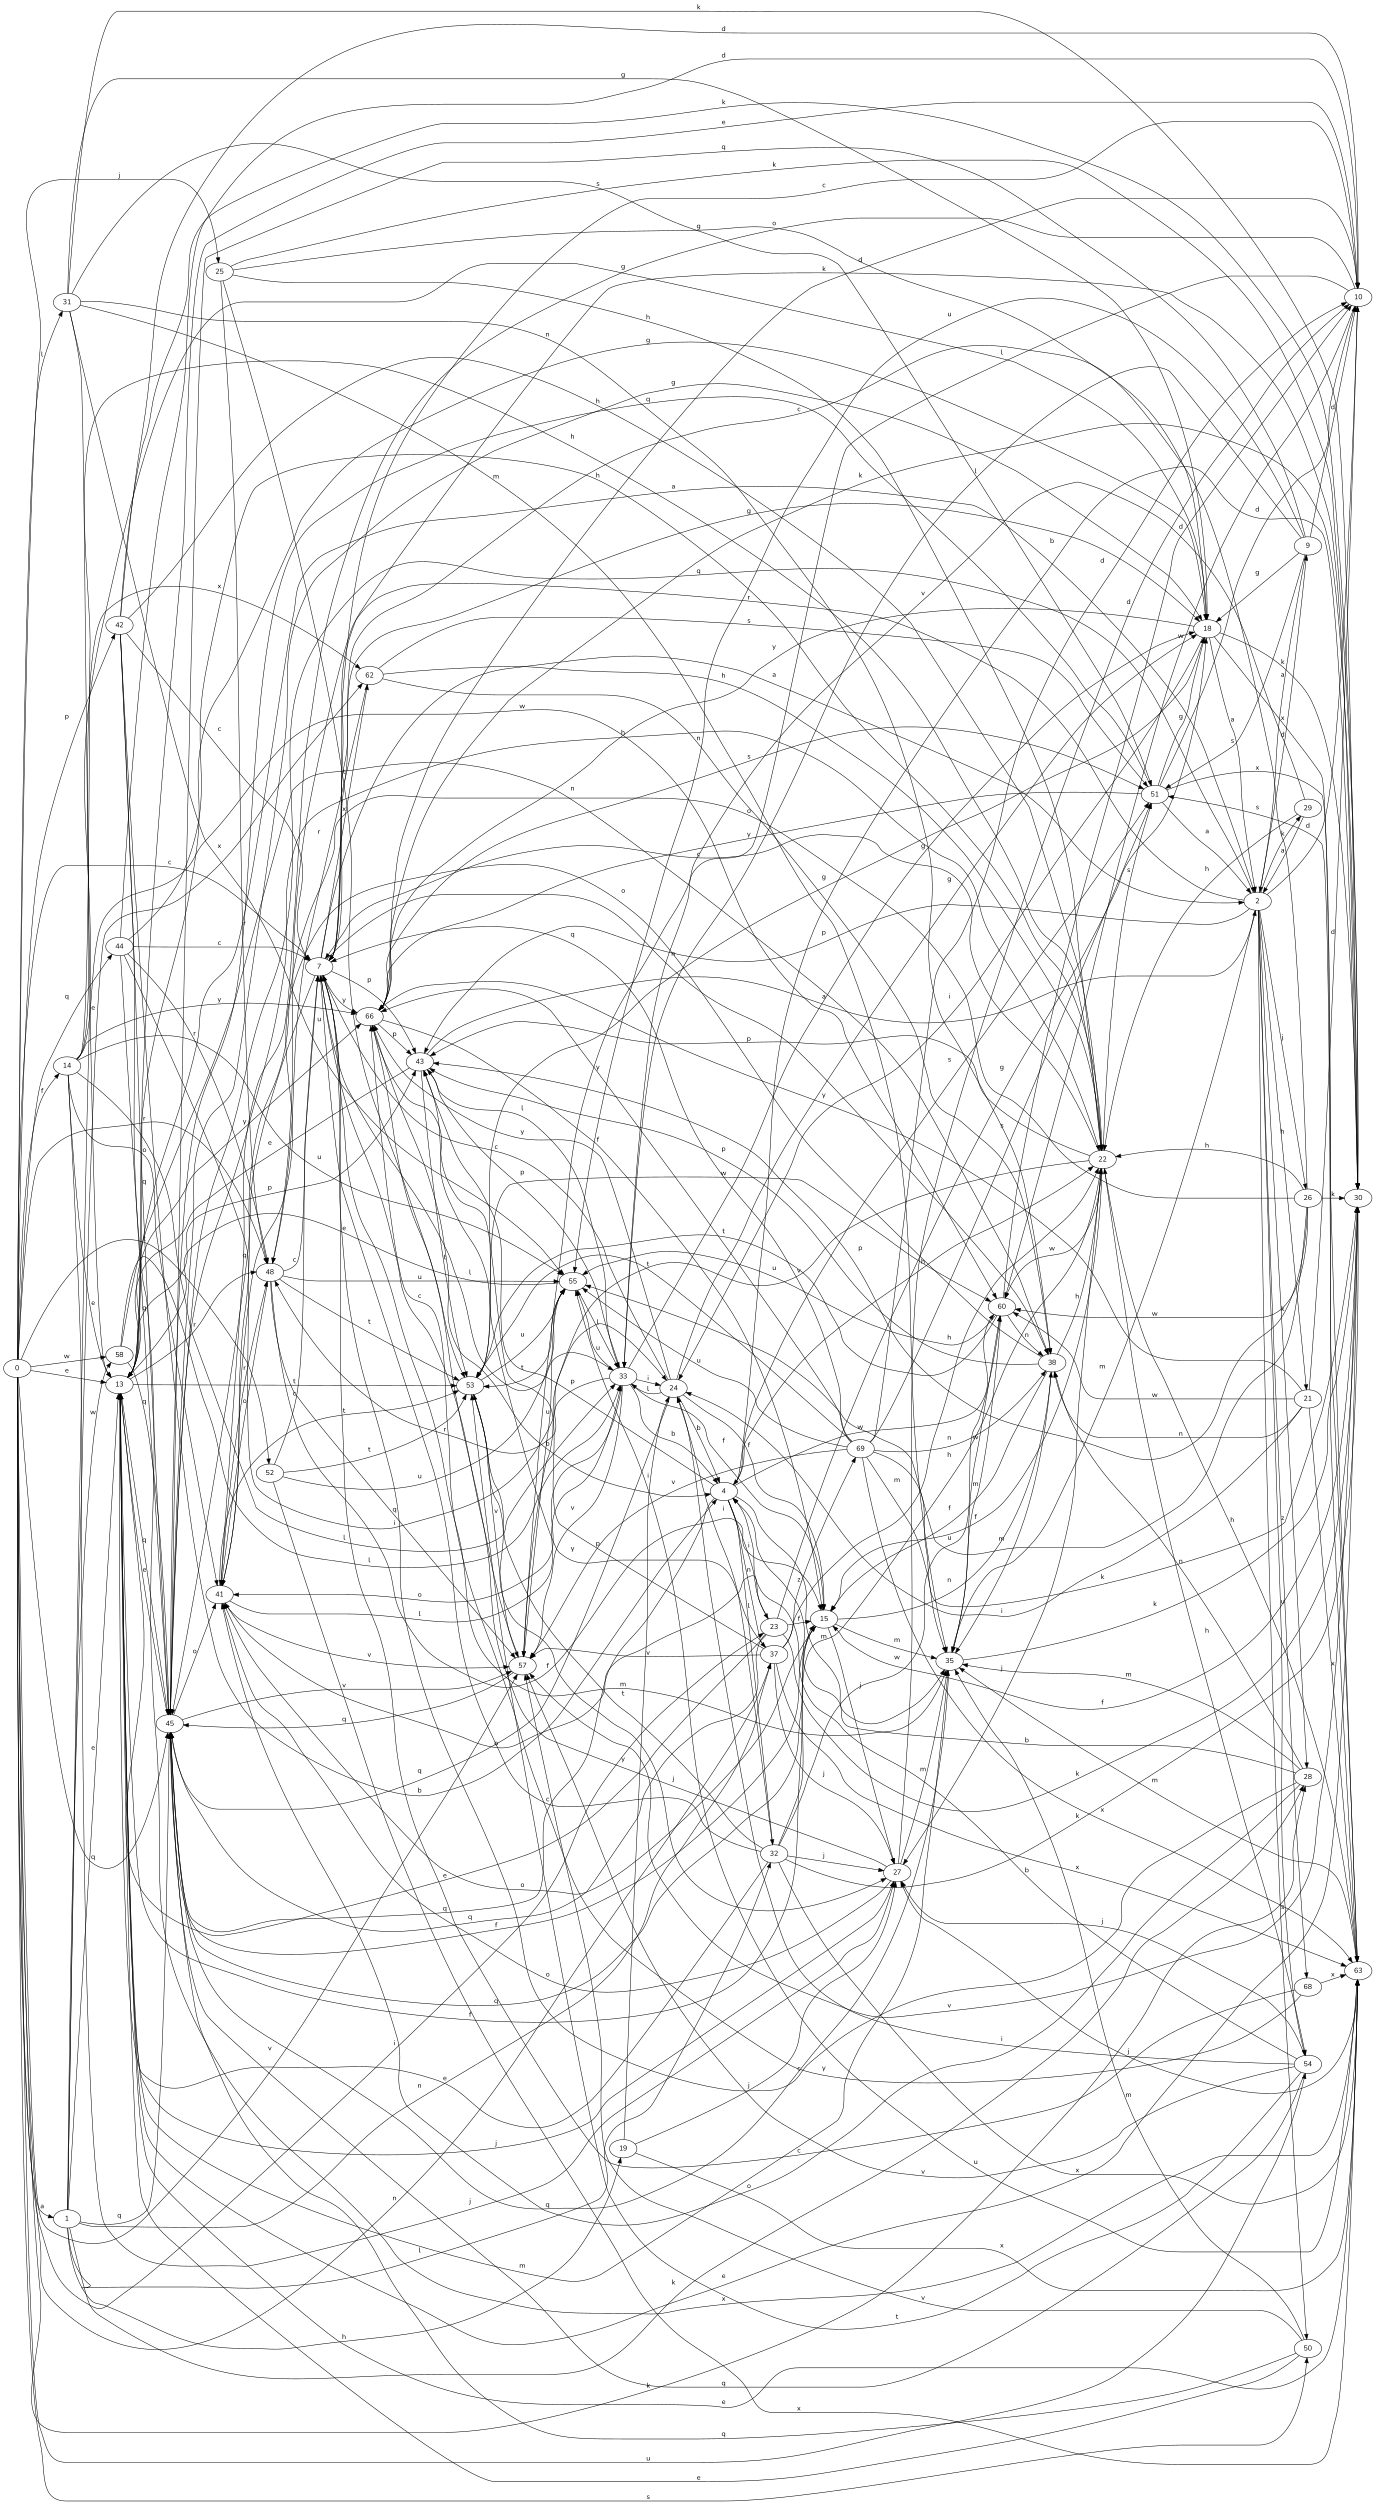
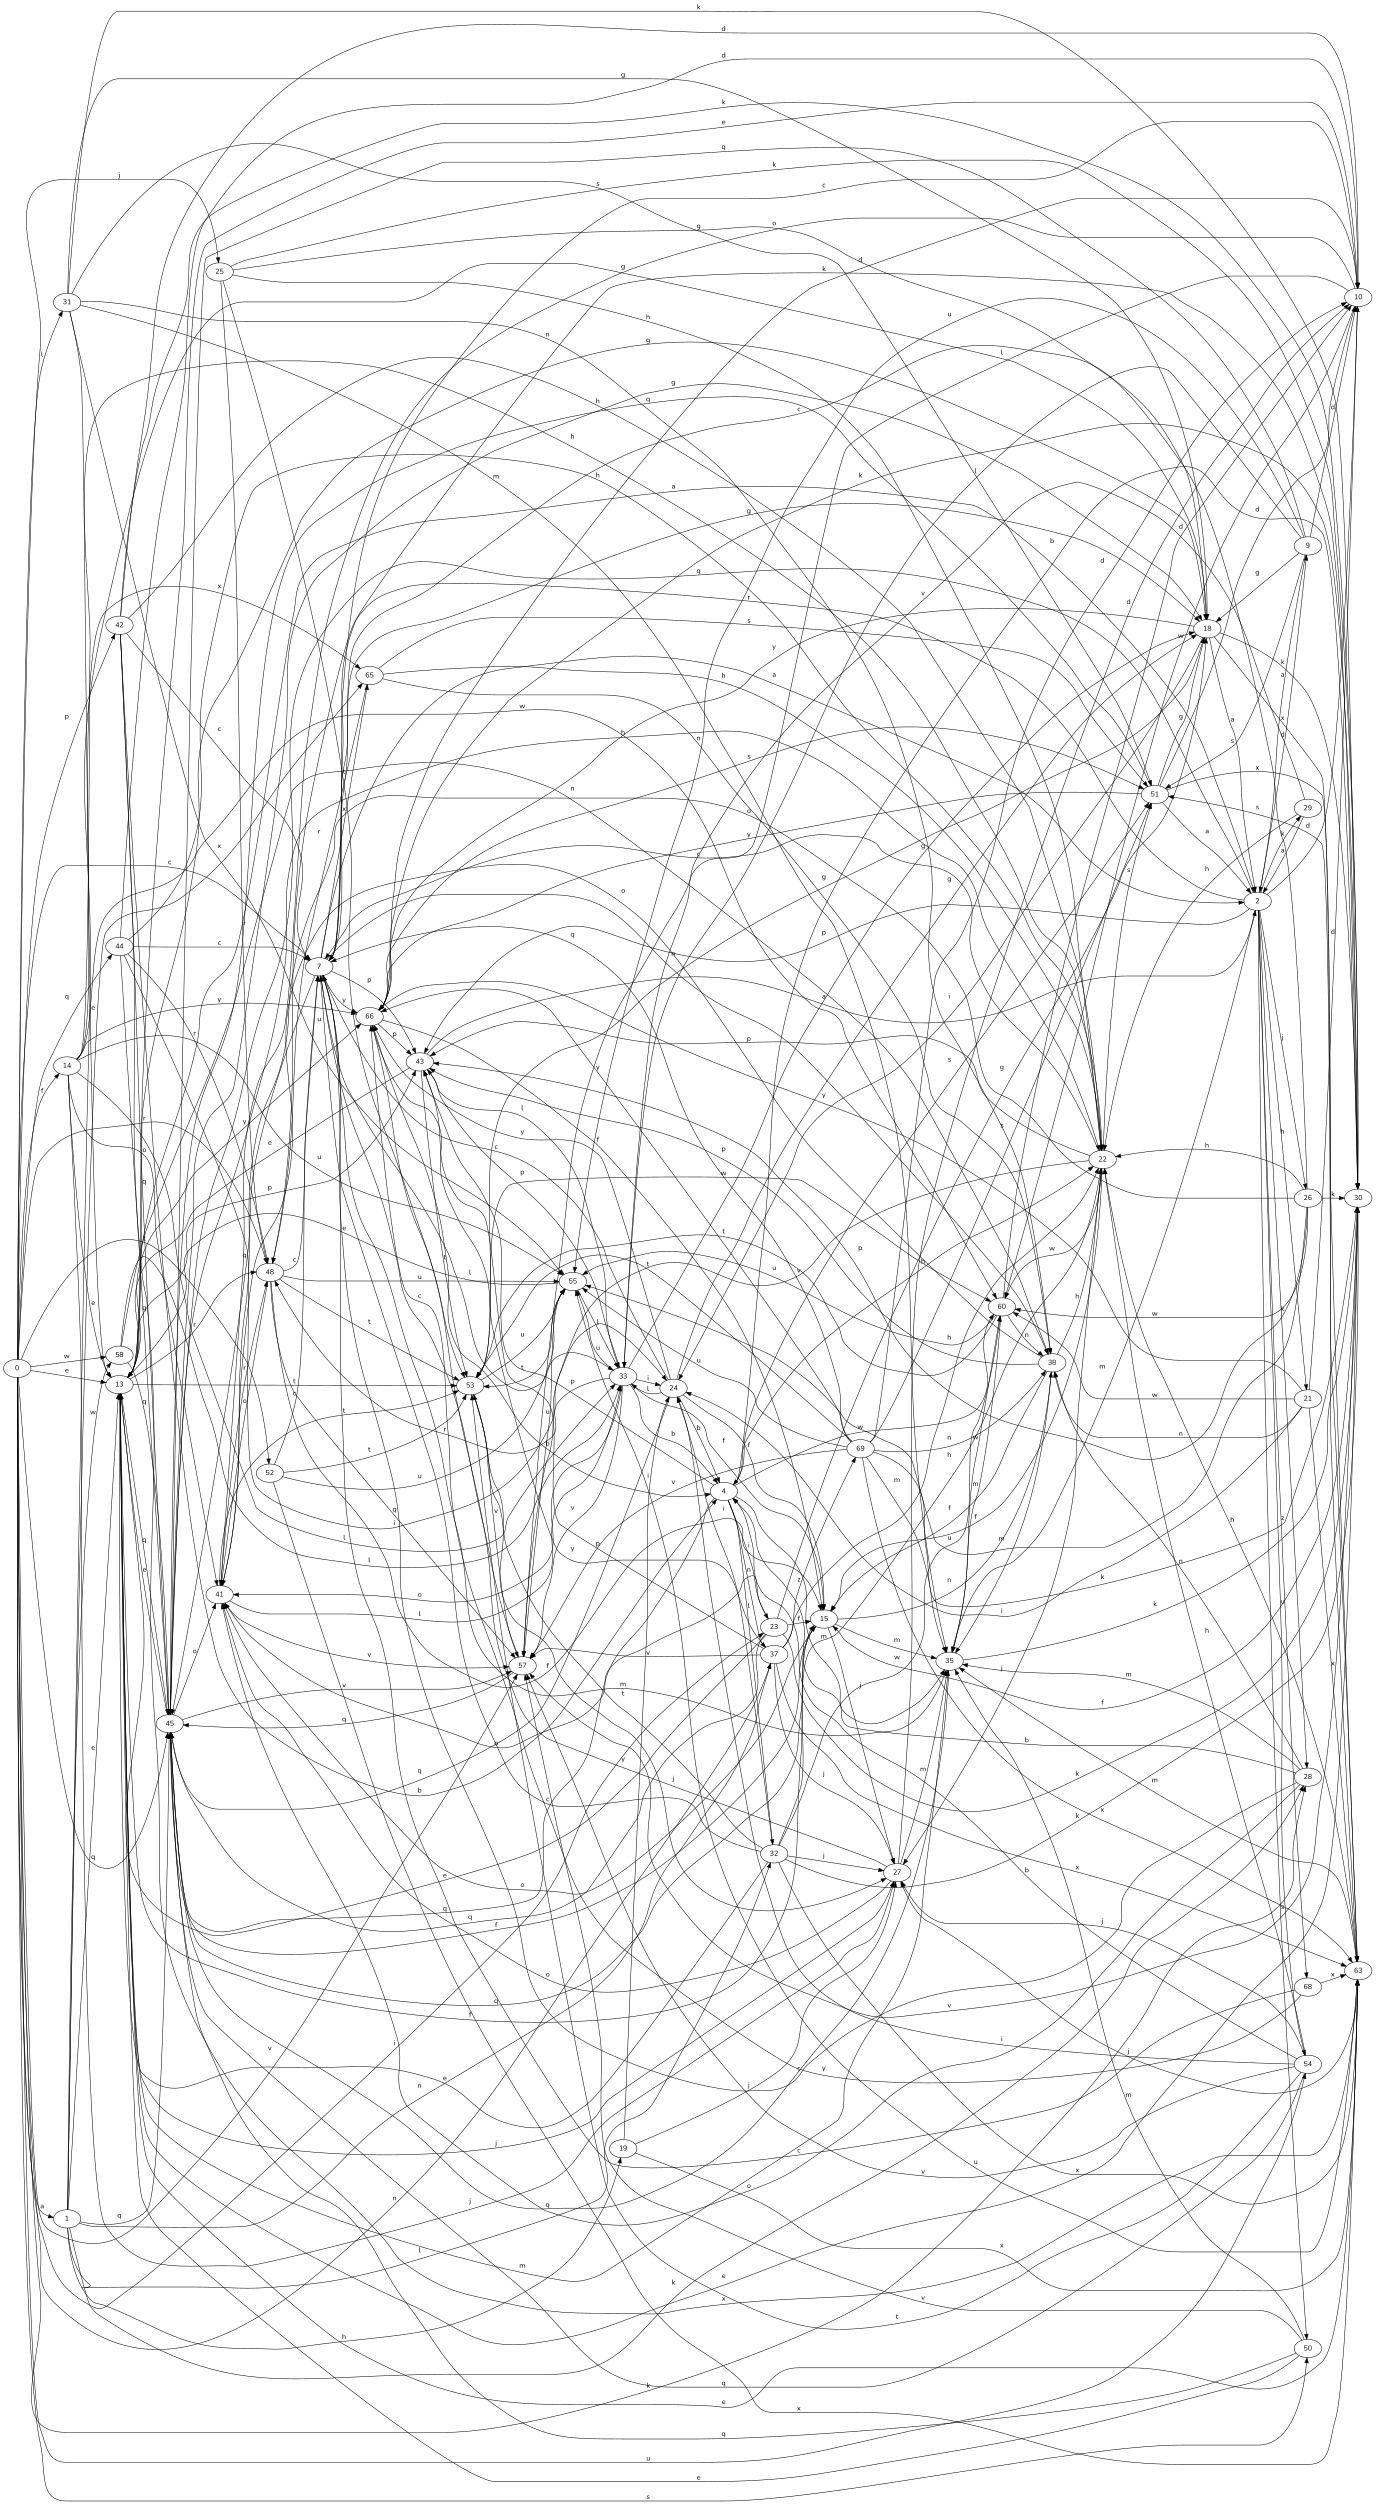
node "62": label "62" -> "65"
edge "22" -> "54": reversed
